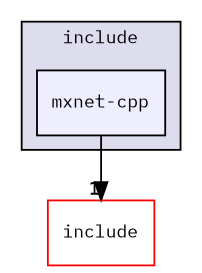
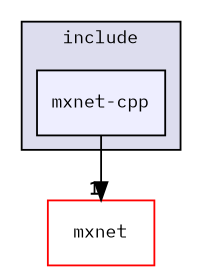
node "include": label "include" -> "mxnet"
